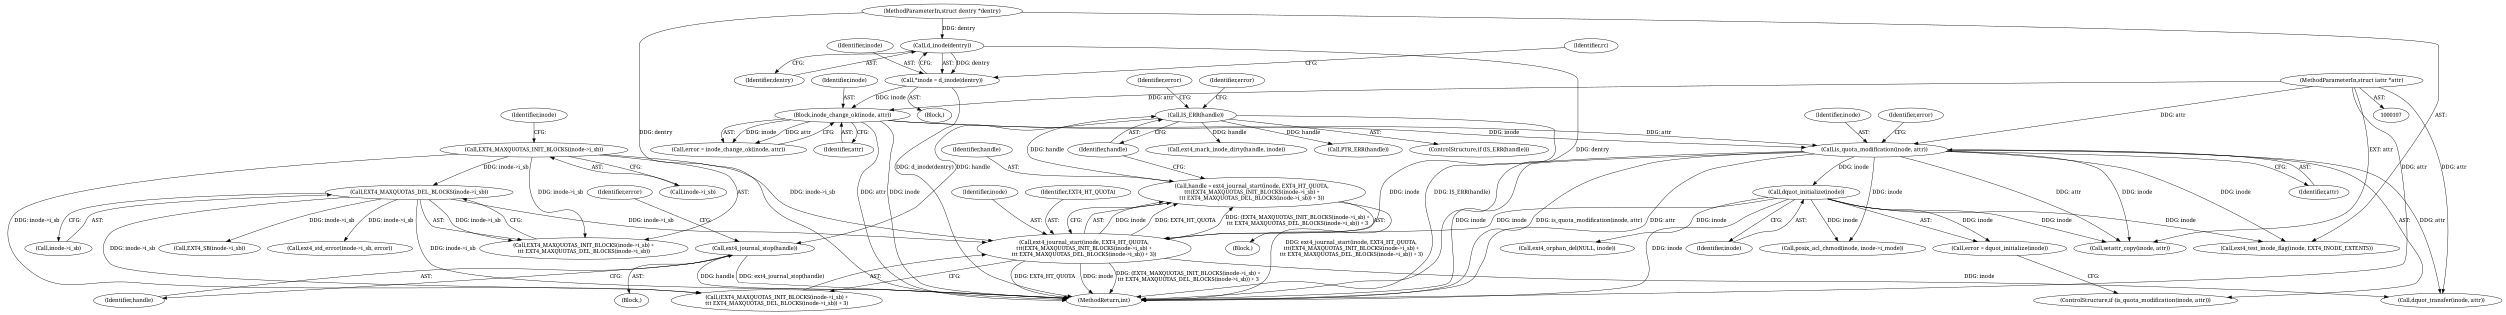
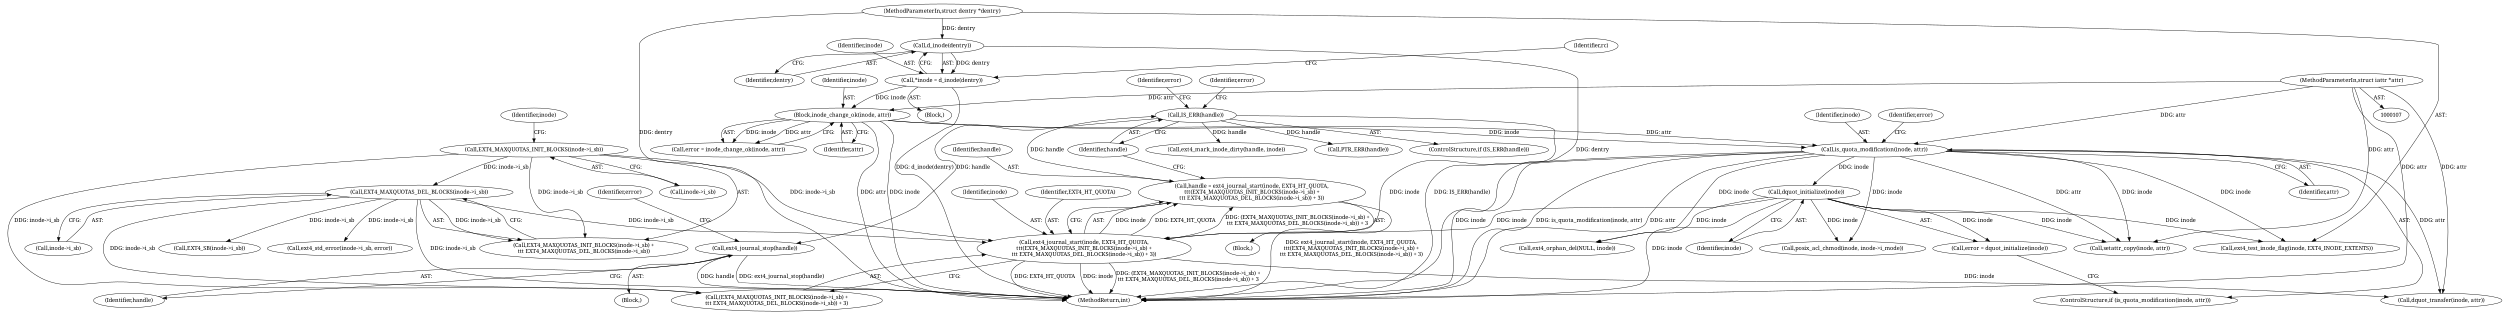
edge "(MethodParameterIn,struct iattr *attr)" -> "(Call,setattr_copy(inode, attr))": label "EXT: attr" -> "DDG: attr"
edge "(Call,is_quota_modification(inode, attr))" -> "(Call,ext4_orphan_del(NULL, inode))": added, label "DDG: inode"
